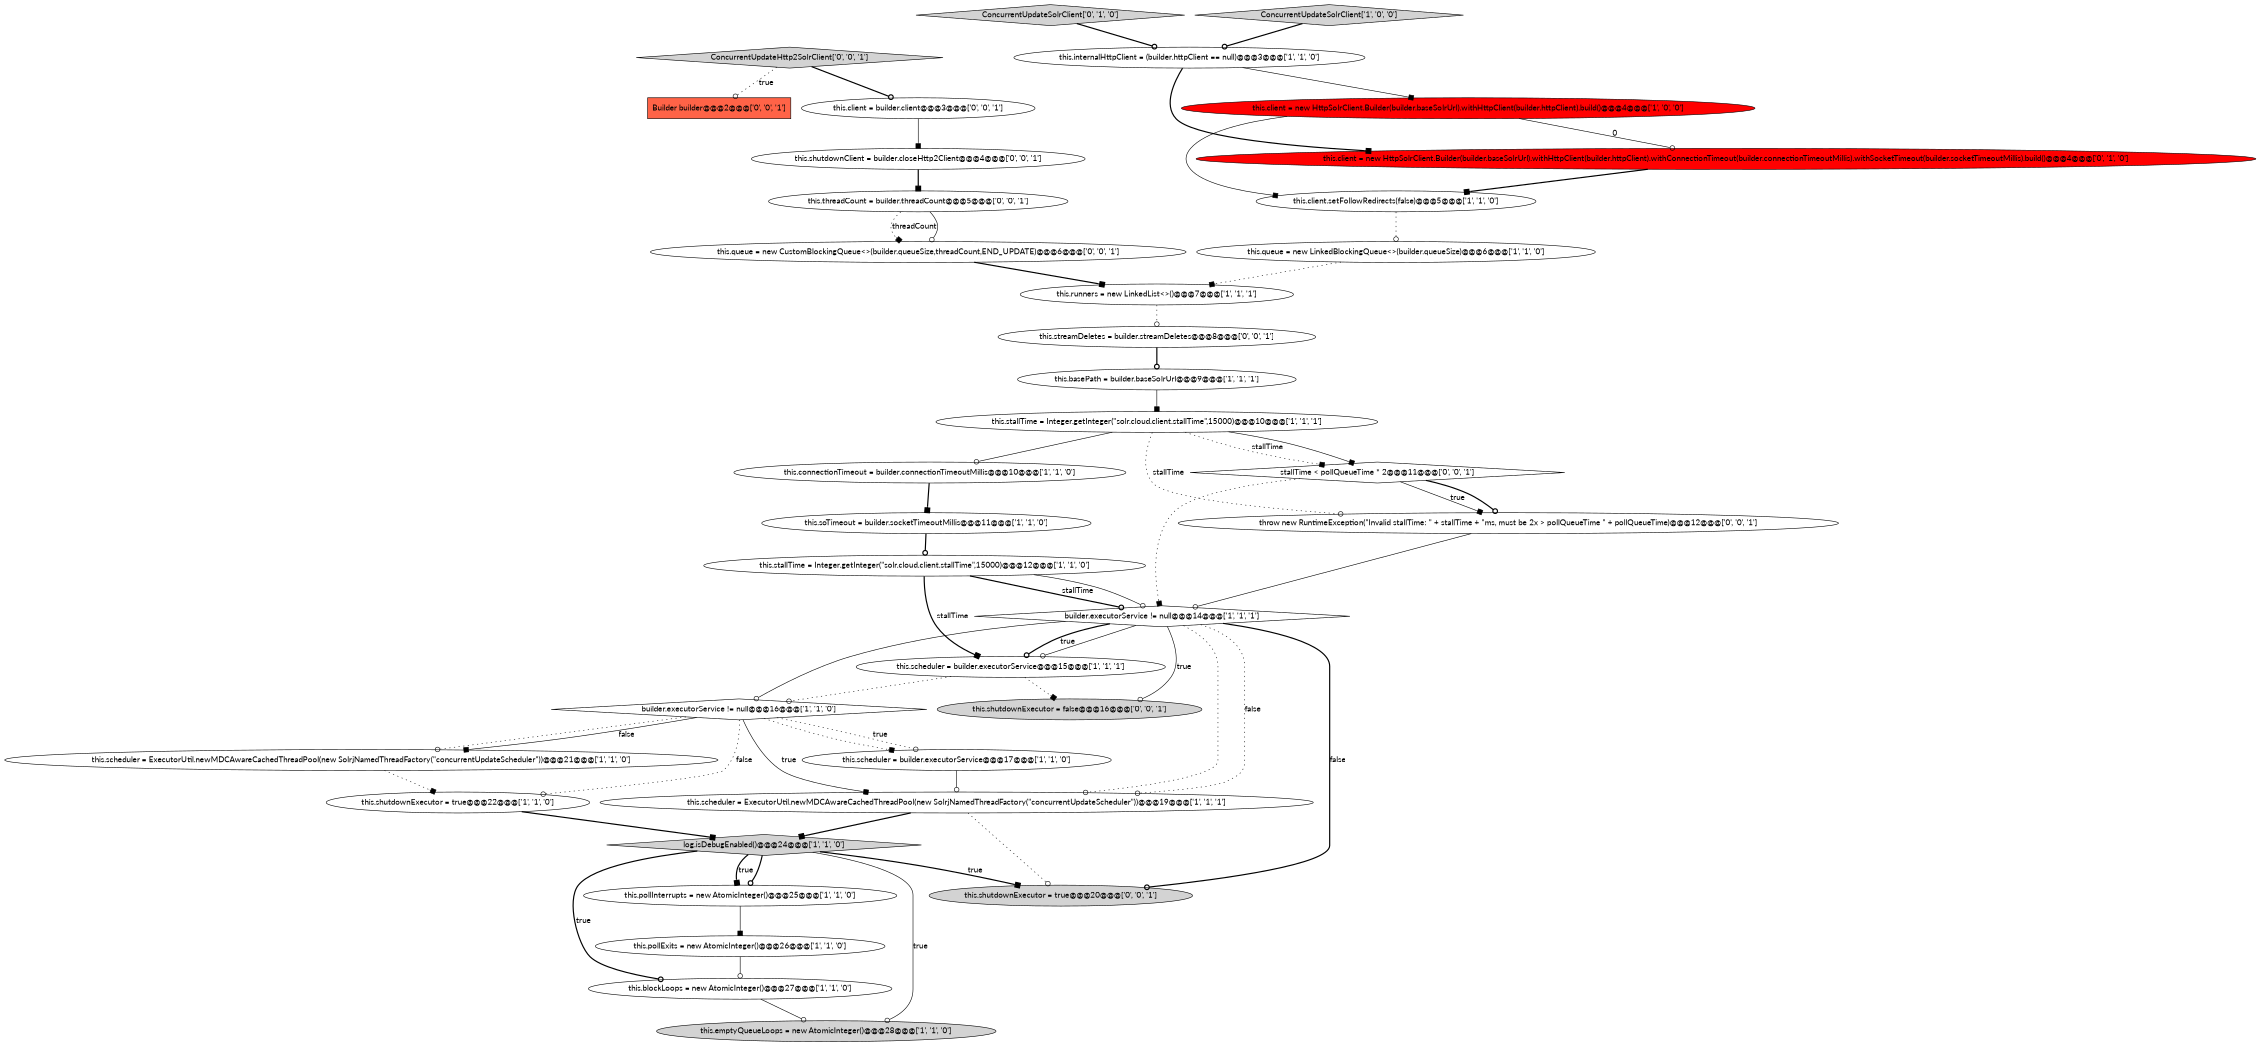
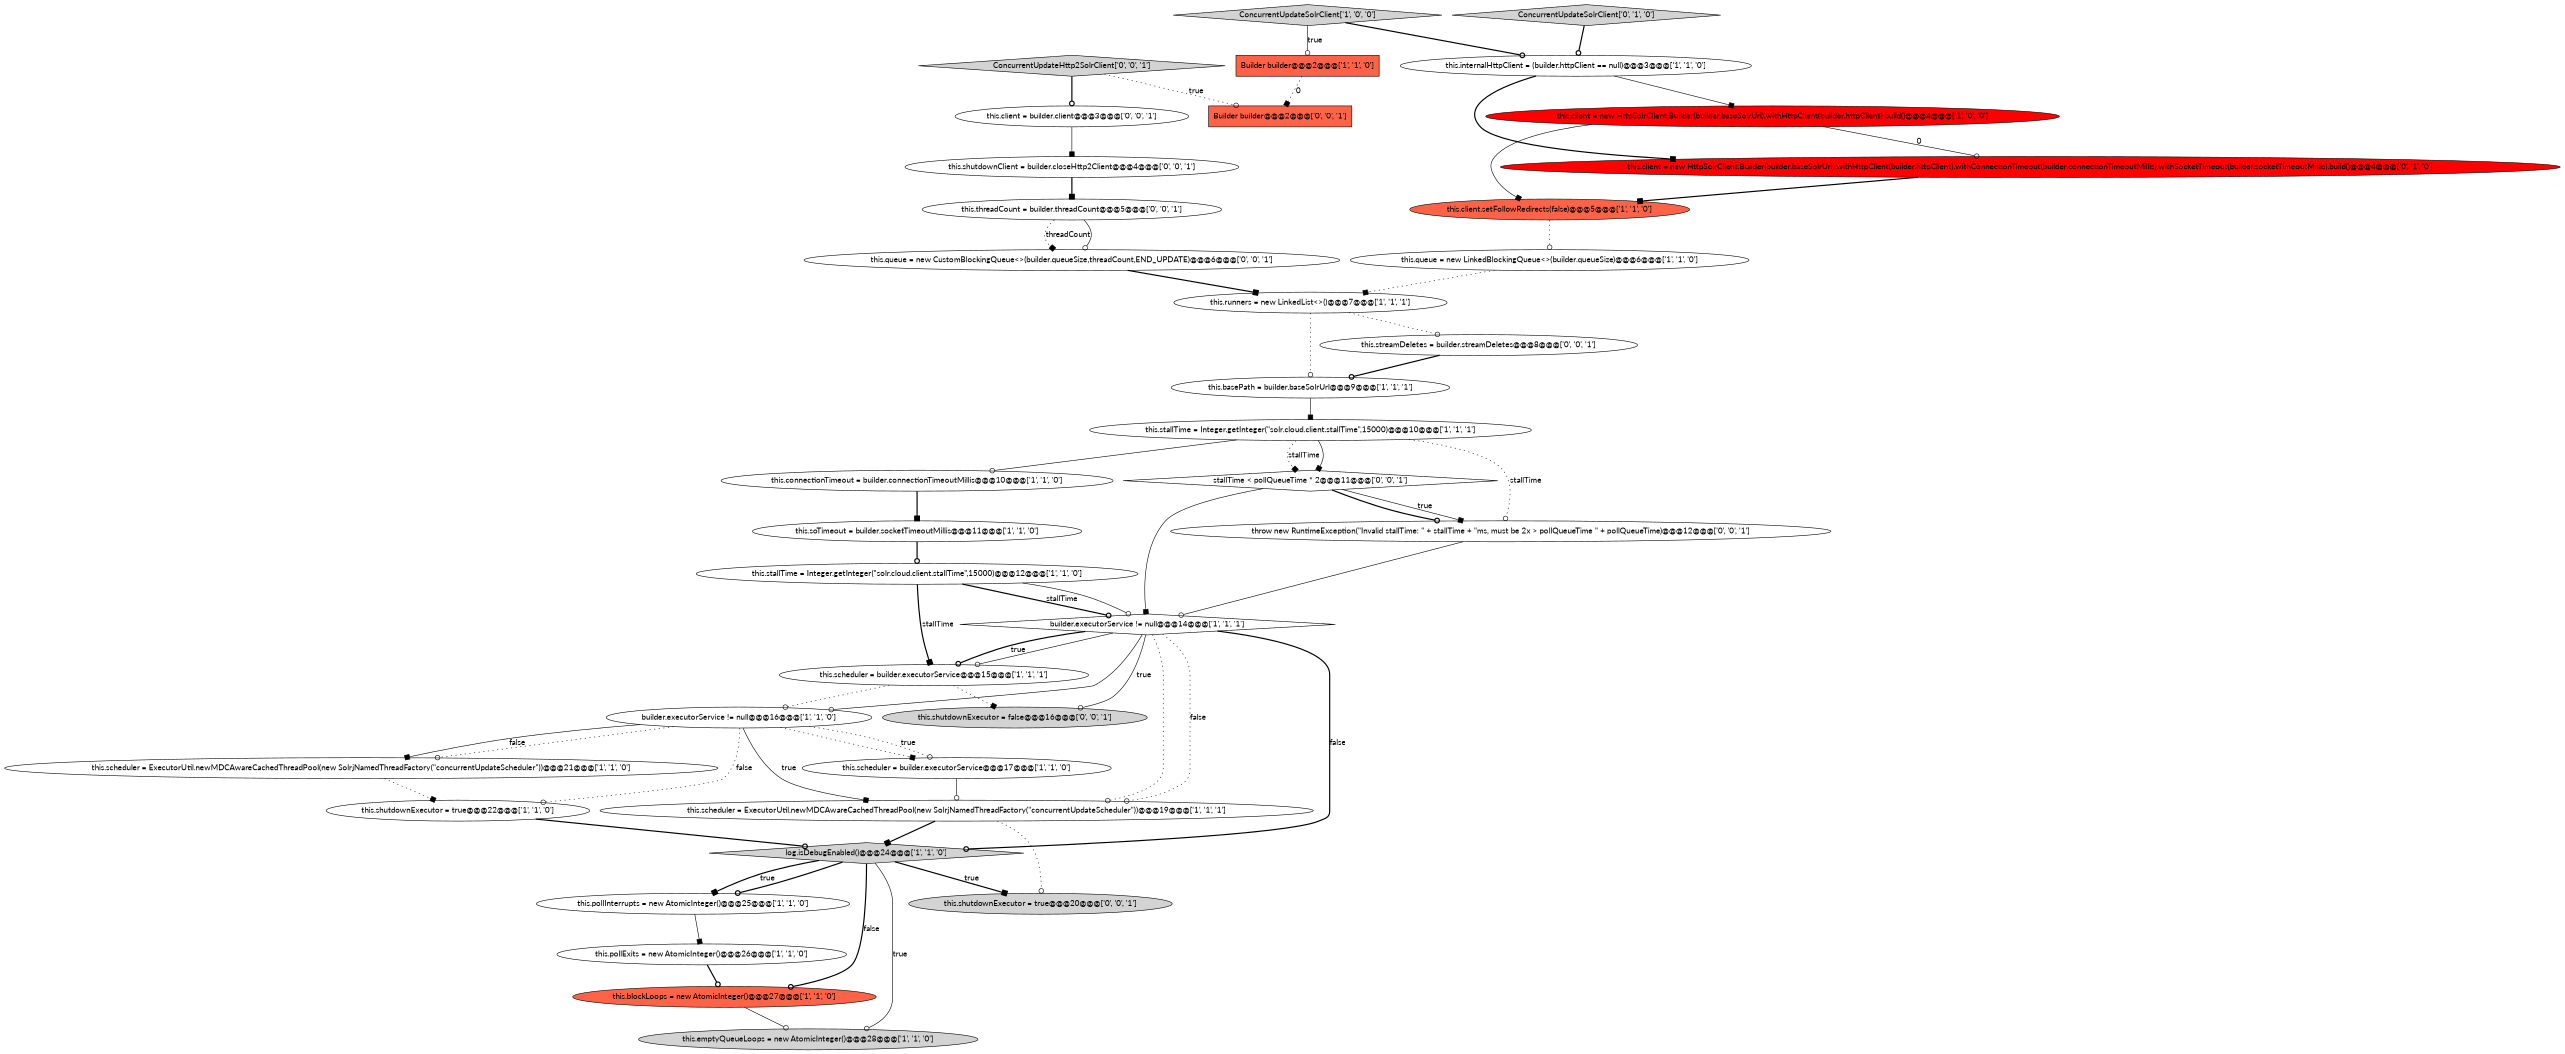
node "Builder builder@@@2@@@['1', '1', '0']": added
node "this.client.setFollowRedirects(false)@@@5@@@['1', '1', '0']": fillcolor white -> tomato
edge "this.runners = new LinkedList<>()@@@7@@@['1', '1', '1']" -> "this.basePath = builder.baseSolrUrl@@@9@@@['1', '1', '1']": added
edge "stallTime < pollQueueTime * 2@@@11@@@['0', '0', '1']" -> "builder.executorService != null@@@14@@@['1', '1', '1']": style dotted -> solid
node "builder.executorService != null@@@16@@@['1', '1', '0']": shape diamond -> ellipse
edge "builder.executorService != null@@@14@@@['1', '1', '1']" -> "this.shutdownExecutor = true@@@20@@@['0', '0', '1']": now "builder.executorService != null@@@14@@@['1', '1', '1']" -> "log.isDebugEnabled()@@@24@@@['1', '1', '0']"
edge "this.shutdownExecutor = true@@@22@@@['1', '1', '0']" -> "log.isDebugEnabled()@@@24@@@['1', '1', '0']": arrowhead box -> odot
edge "log.isDebugEnabled()@@@24@@@['1', '1', '0']" -> "this.blockLoops = new AtomicInteger()@@@27@@@['1', '1', '0']": label "true" -> "false"
edge "this.pollExits = new AtomicInteger()@@@26@@@['1', '1', '0']" -> "this.blockLoops = new AtomicInteger()@@@27@@@['1', '1', '0']": style solid -> bold
node "this.blockLoops = new AtomicInteger()@@@27@@@['1', '1', '0']": fillcolor white -> tomato
